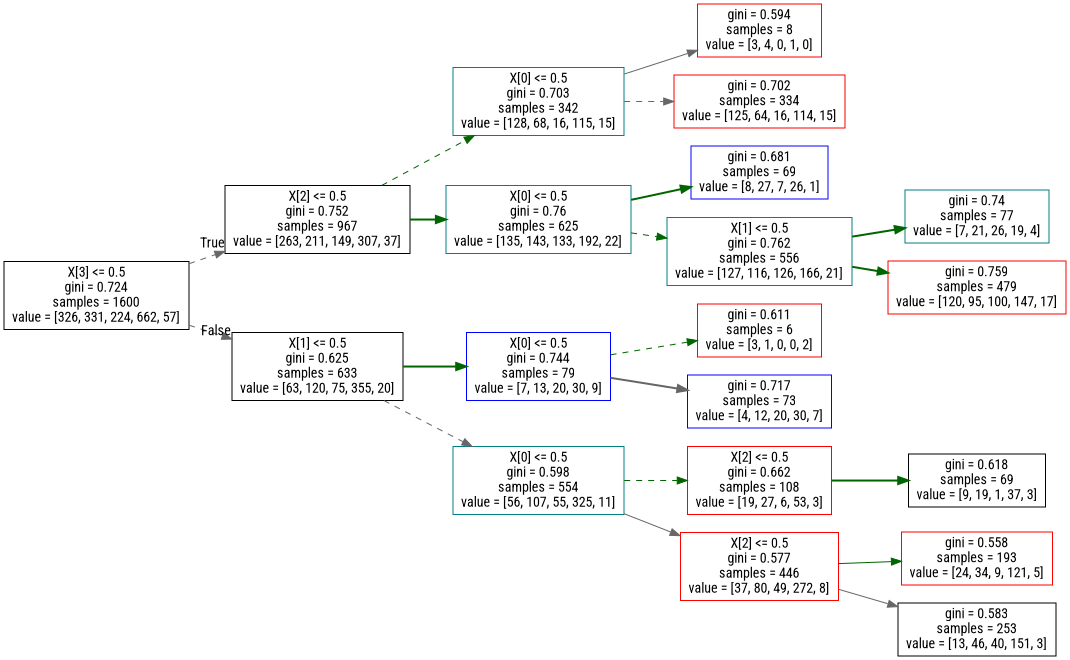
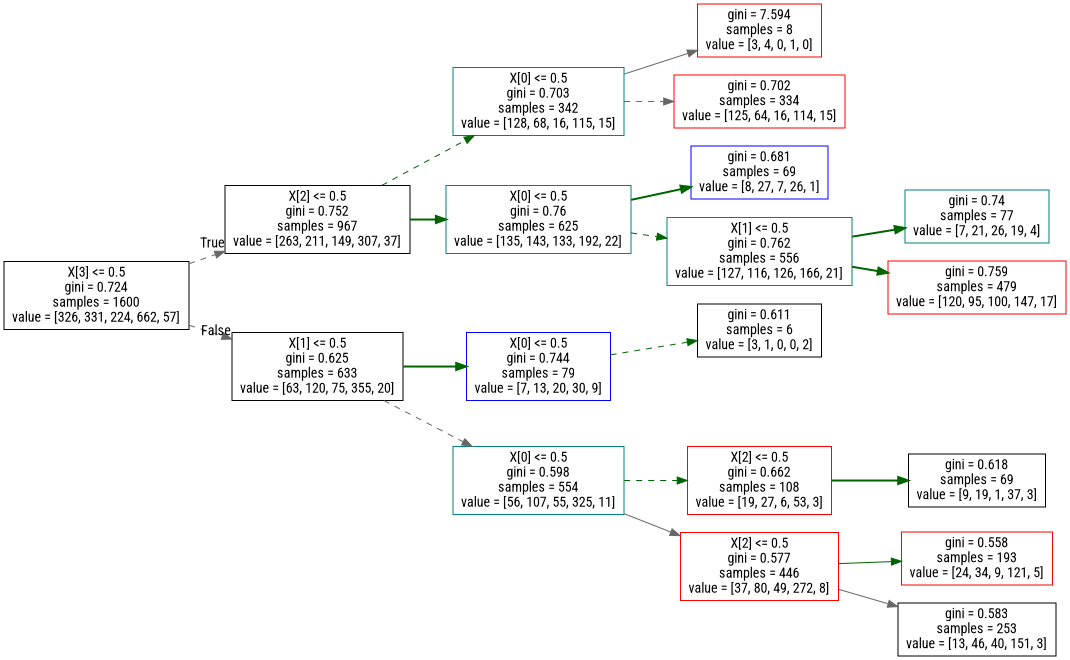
node "gini = 0.594 samples = 8 value = [3, 4, 0, 1, 0]": label "gini = 0.594 samples = 8 value = [3, 4, 0, 1, 0]" -> "gini = 7.594 samples = 8 value = [3, 4, 0, 1, 0]"
node "gini = 0.611 samples = 6 value = [3, 1, 0, 0, 2]": color red -> black
node "gini = 0.717 samples = 73 value = [4, 12, 20, 30, 7]": removed
